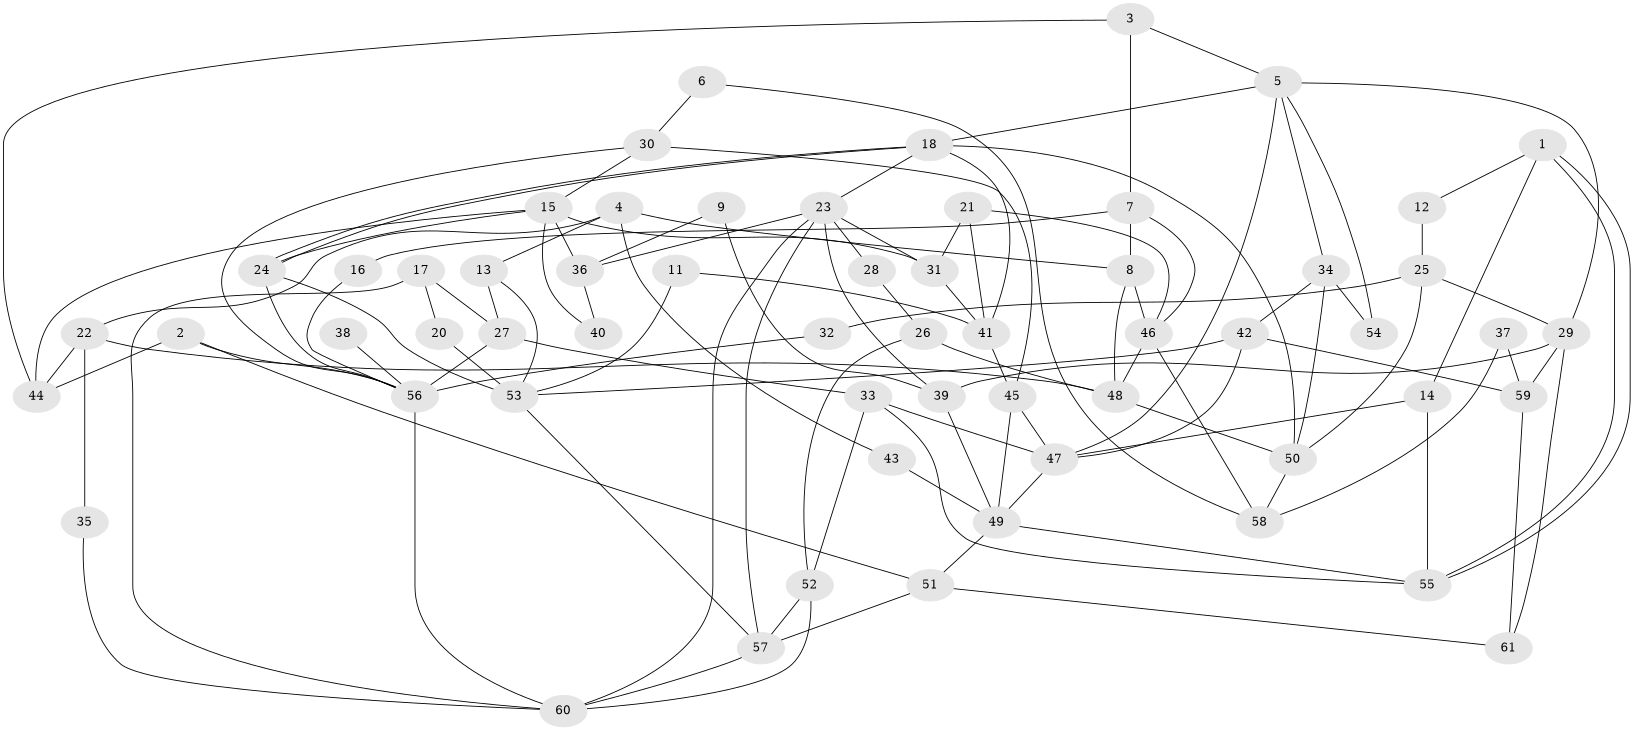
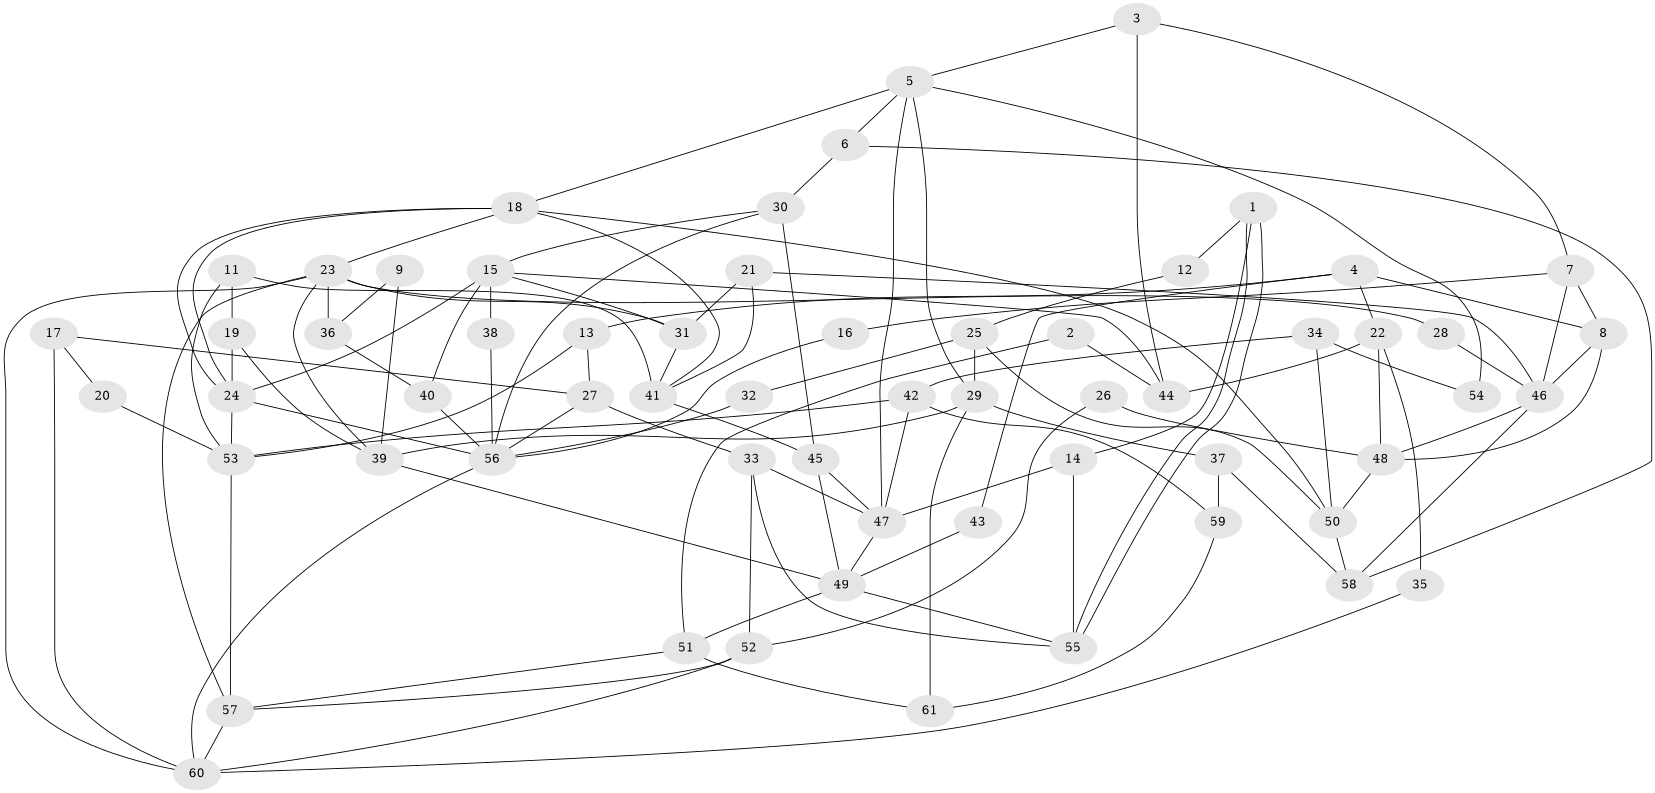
edge "5" -- "34": now "5" -- "6"
edge "15" -- "36": now "15" -- "38"
edge "28" -- "26": now "28" -- "46"
node "19": added
edge "2" -- "56": now "40" -- "56"
edge "29" -- "59": now "29" -- "37"
